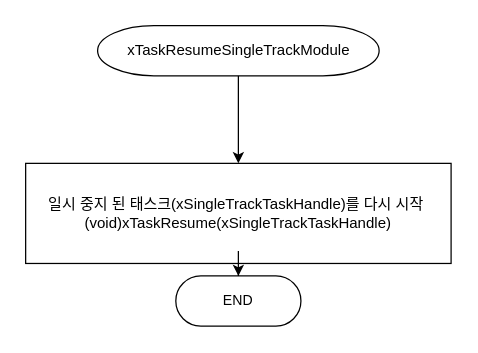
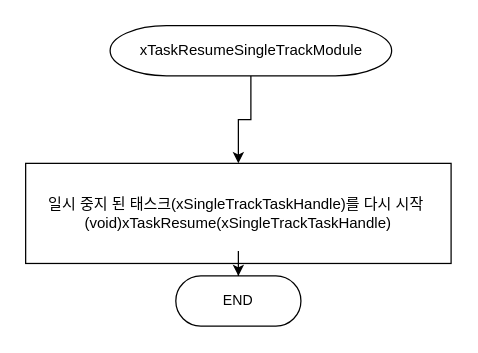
node "xTaskResumeSingleTrackModule": moved (238, 51) -> (251, 51)
